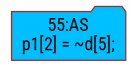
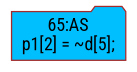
node "55:AS p1[2] = ~d[5];": label "55:AS p1[2] = ~d[5];" -> "65:AS p1[2] = ~d[5];"
